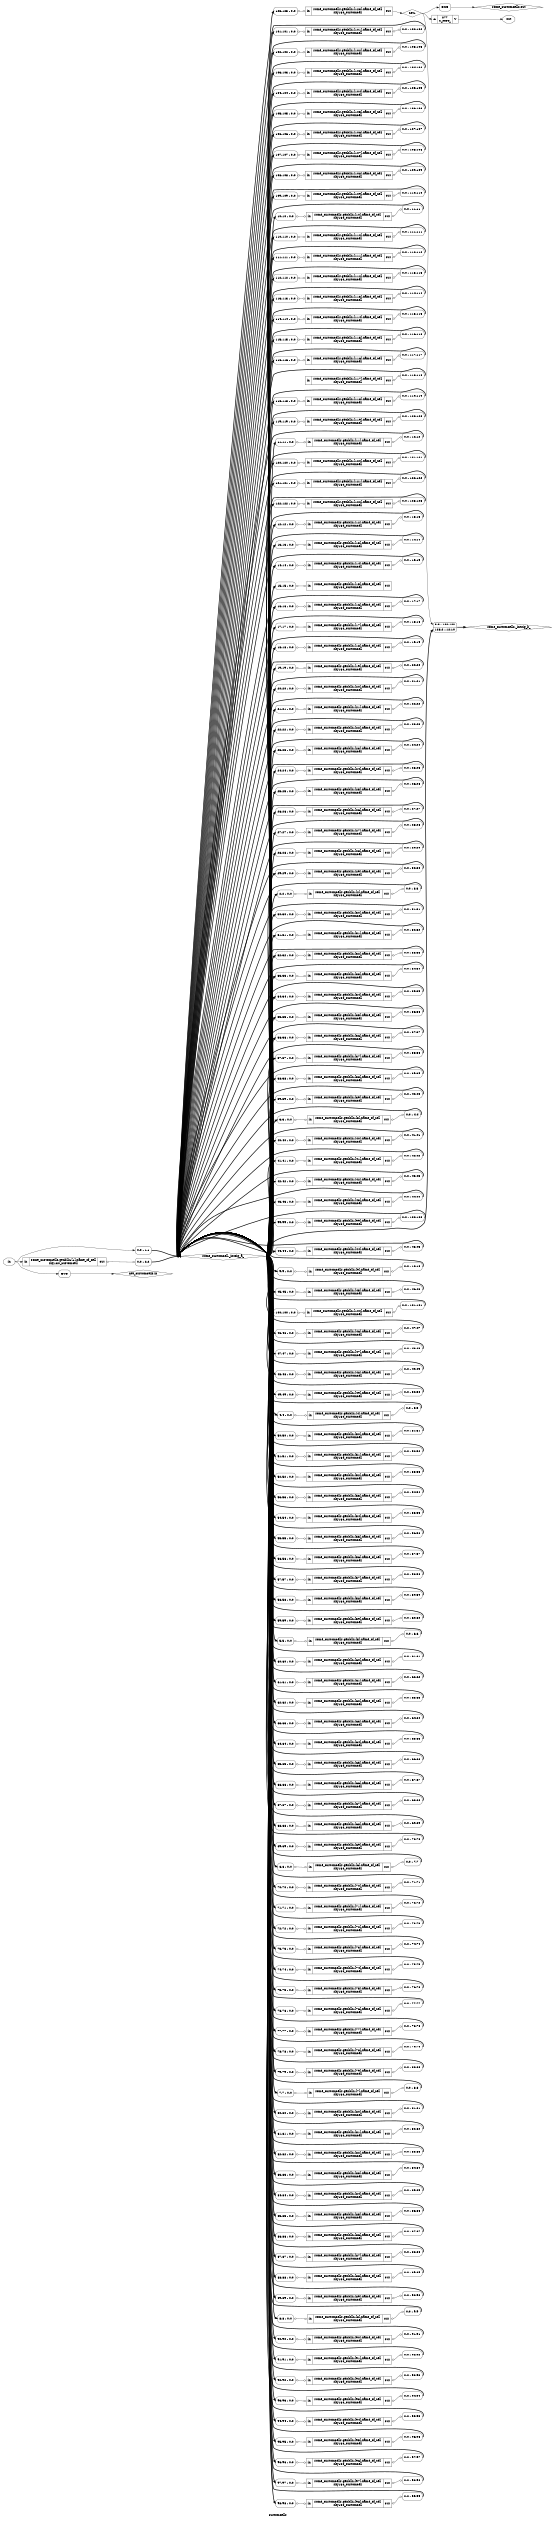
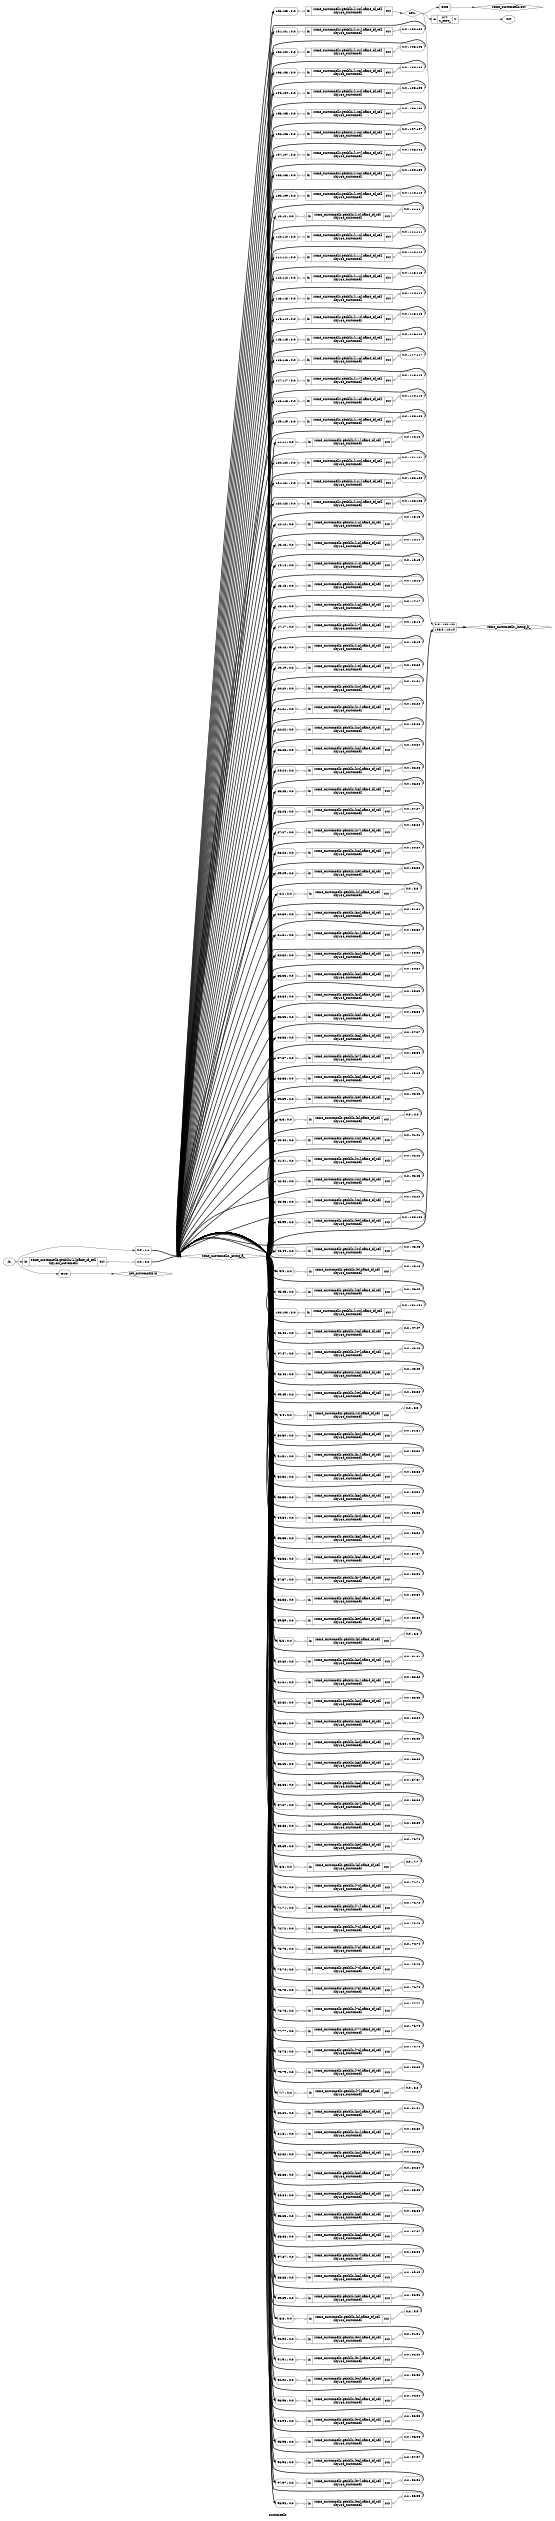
node "117:117 - 0:0": added
node "0:0 - 16:16": added
node "some_customcell._intsig_a_": label "some_customcell._intsig_a_" -> "some_customcells._intsig_a_"
